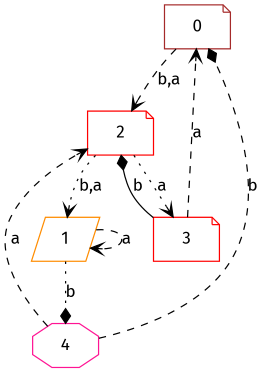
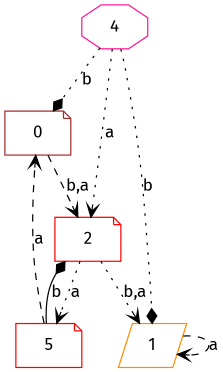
edge "4" -> "2": style dashed -> dotted
edge "4" -> "0": style dashed -> dotted
node "3": label "3" -> "5"
edge "1" -> "4": reversed
